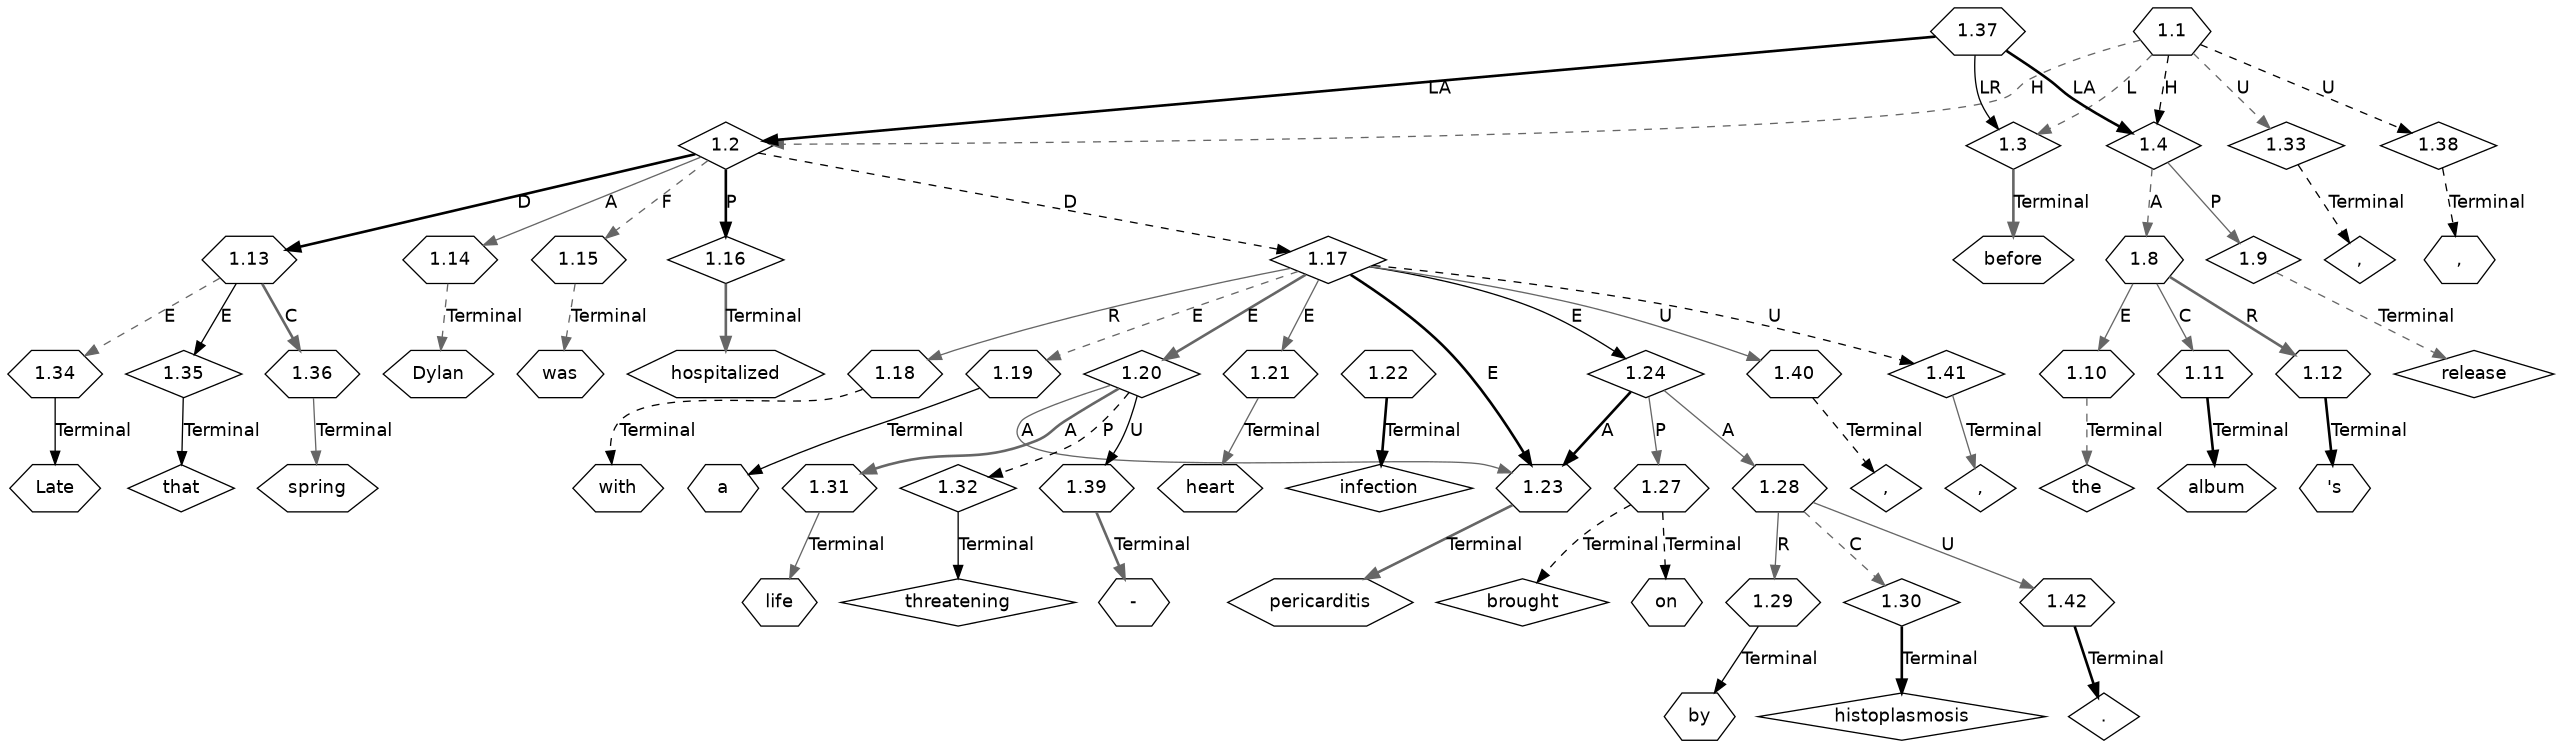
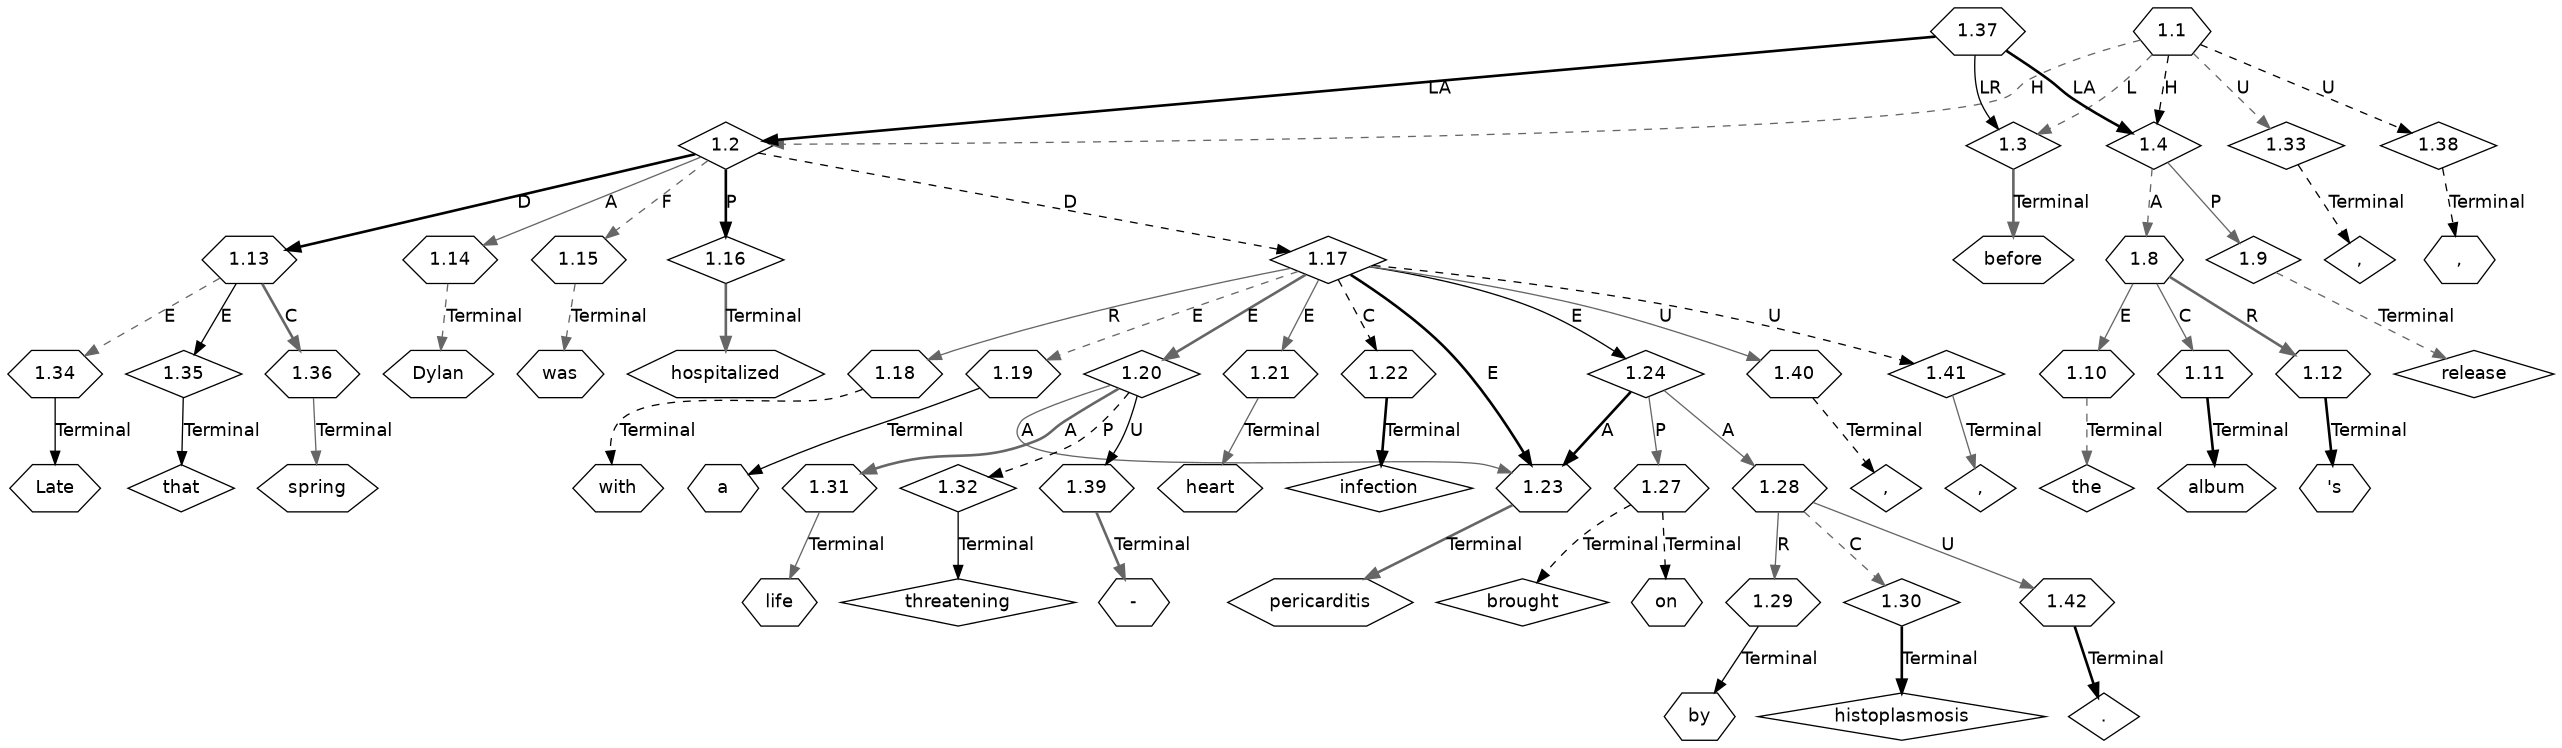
edge "1.17" -> "1.22": added, label "C"
